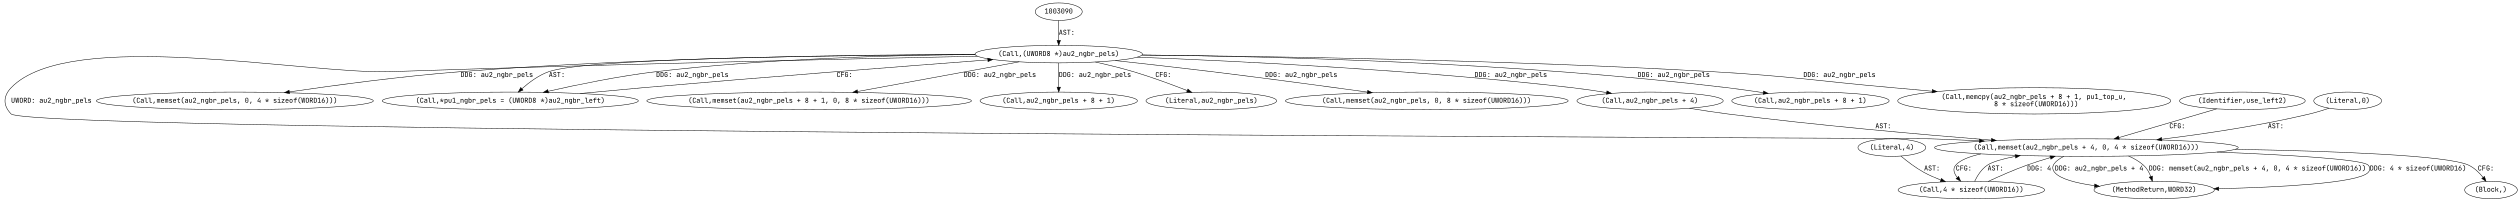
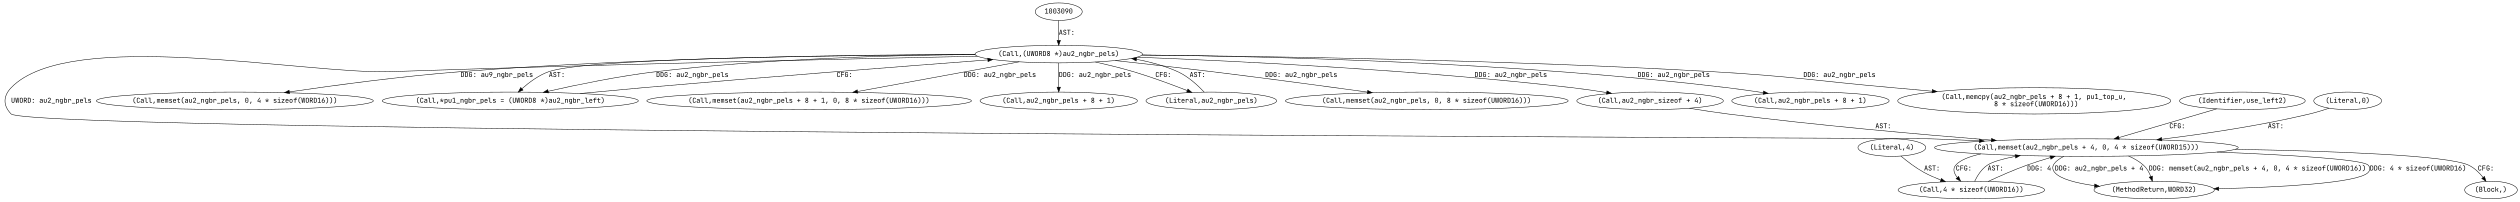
edge "(Literal,au2_ngbr_pels)" -> "(Call,(UWORD8 *)au2_ngbr_pels)": added, label "AST:"
edge "(Call,(UWORD8 *)au2_ngbr_pels)" -> "(Call,memset(au2_ngbr_pels, 0, 4 * sizeof(WORD16)))": label "DDG: au2_ngbr_pels" -> "DDG: au9_ngbr_pels"
node "(Call,au2_ngbr_pels + 4)": label "(Call,au2_ngbr_pels + 4)" -> "(Call,au2_ngbr_sizeof + 4)"
node "(Call,memset(au2_ngbr_pels + 4, 0, 4 * sizeof(UWORD16)))": label "(Call,memset(au2_ngbr_pels + 4, 0, 4 * sizeof(UWORD16)))" -> "(Call,memset(au2_ngbr_pels + 4, 0, 4 * sizeof(UWORD15)))"
